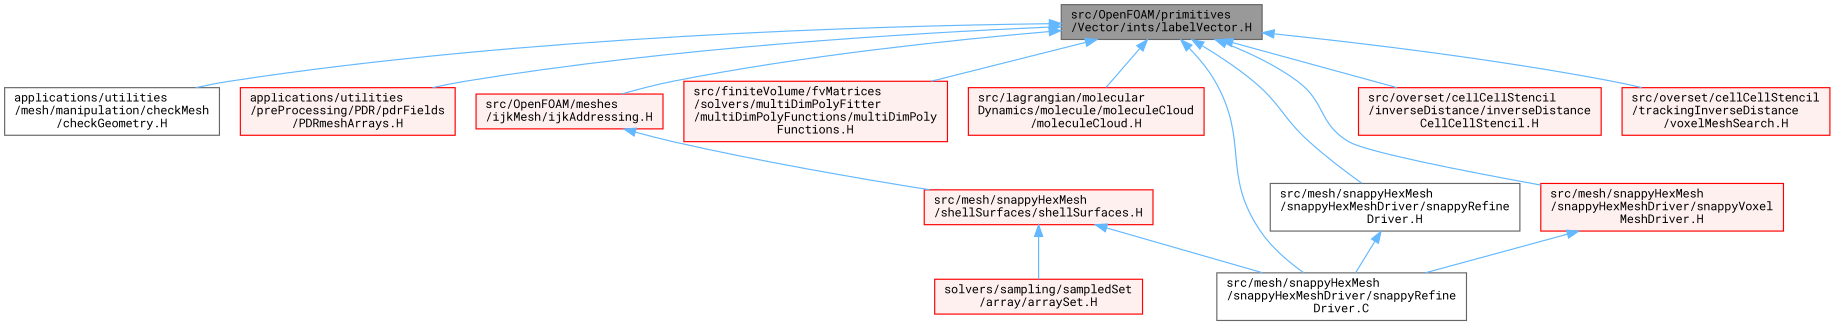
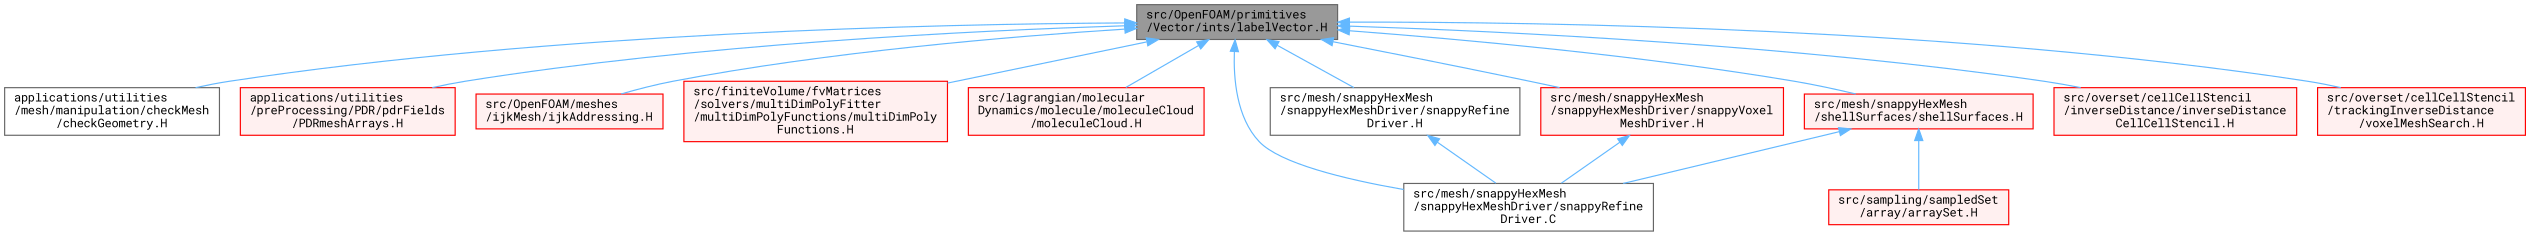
edge "src/mesh/snappyHexMesh /shellSurfaces/shellSurfaces.H" -> "src/OpenFOAM/meshes /ijkMesh/ijkAddressing.H": now "src/mesh/snappyHexMesh /shellSurfaces/shellSurfaces.H" -> "src/OpenFOAM/primitives /Vector/ints/labelVector.H"
node "solvers/sampling/sampledSet /array/arraySet.H": label "solvers/sampling/sampledSet /array/arraySet.H" -> "src/sampling/sampledSet /array/arraySet.H"
